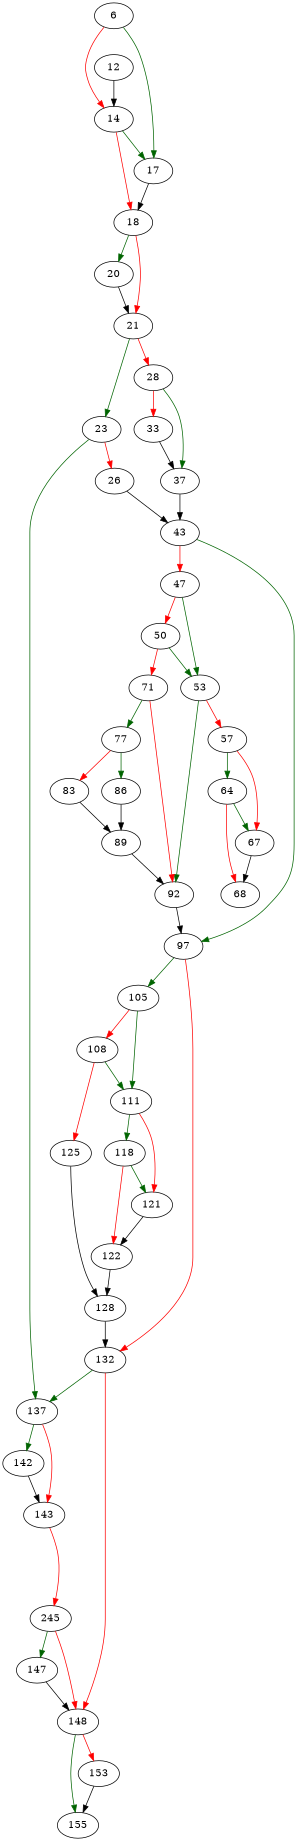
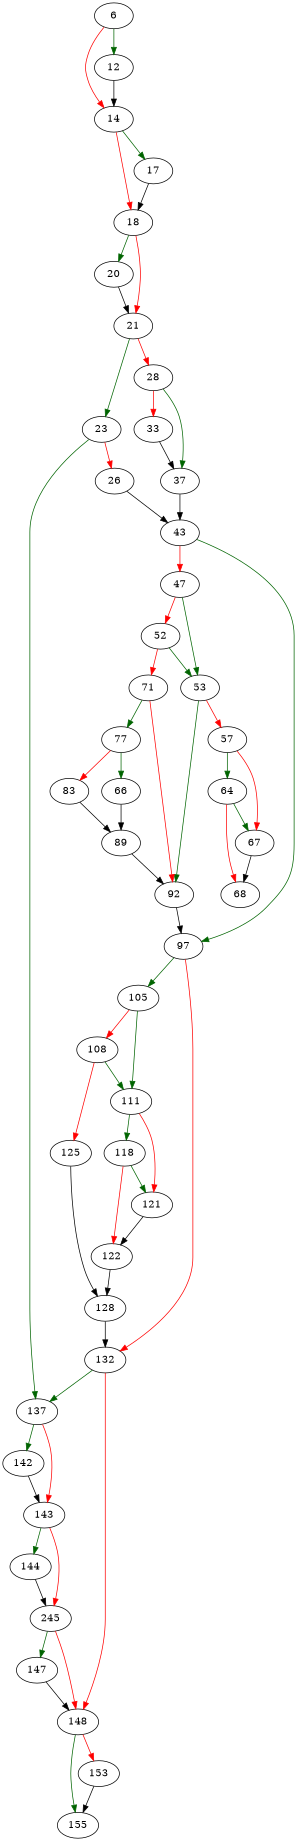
edge "6" -> "17": now "6" -> "12"
node "50": label "50" -> "52"
node "86": label "86" -> "66"
node "144": added
